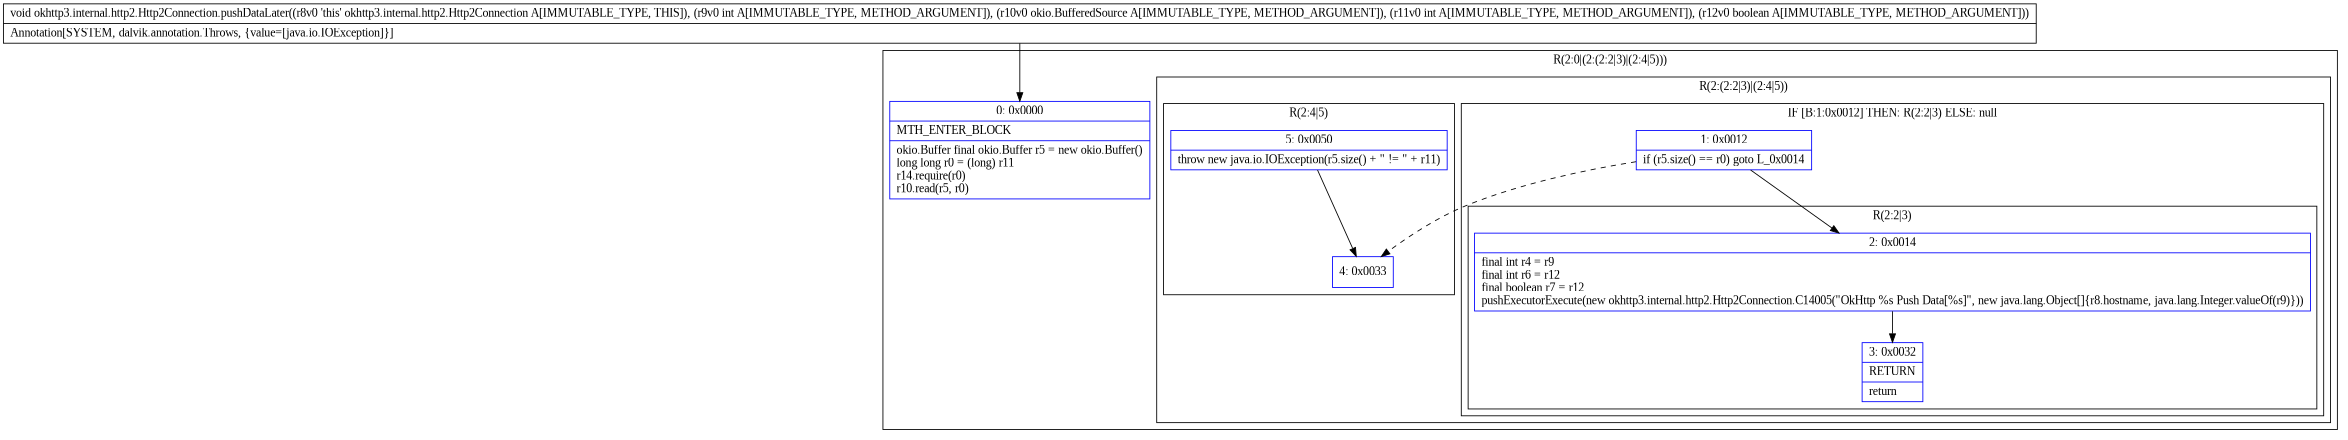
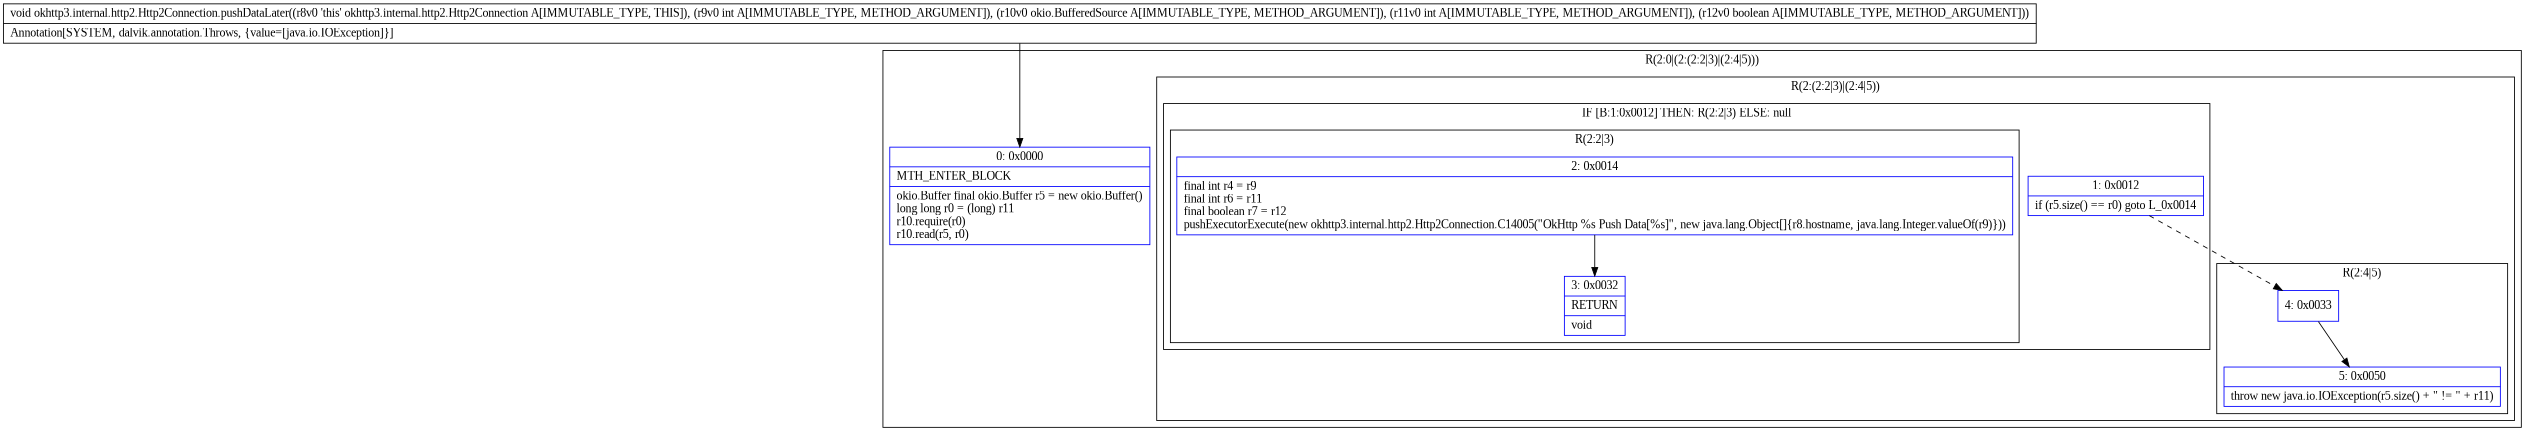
node "0: 0x0000": text "r14.require(r0)" -> "r10.require(r0)"
edge "1: 0x0012" -> "2: 0x0014": removed
edge "5: 0x0050" -> "4: 0x0033": reversed
node "2: 0x0014": text "final int r6 = r12" -> "final int r6 = r11"
node "3: 0x0032": text "return" -> "void"
